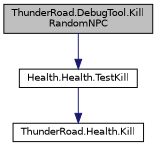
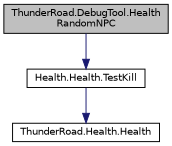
node "ThunderRoad.DebugTool.Kill RandomNPC": label "ThunderRoad.DebugTool.Kill RandomNPC" -> "ThunderRoad.DebugTool.Health RandomNPC"
node "ThunderRoad.Health.Kill": label "ThunderRoad.Health.Kill" -> "ThunderRoad.Health.Health"
